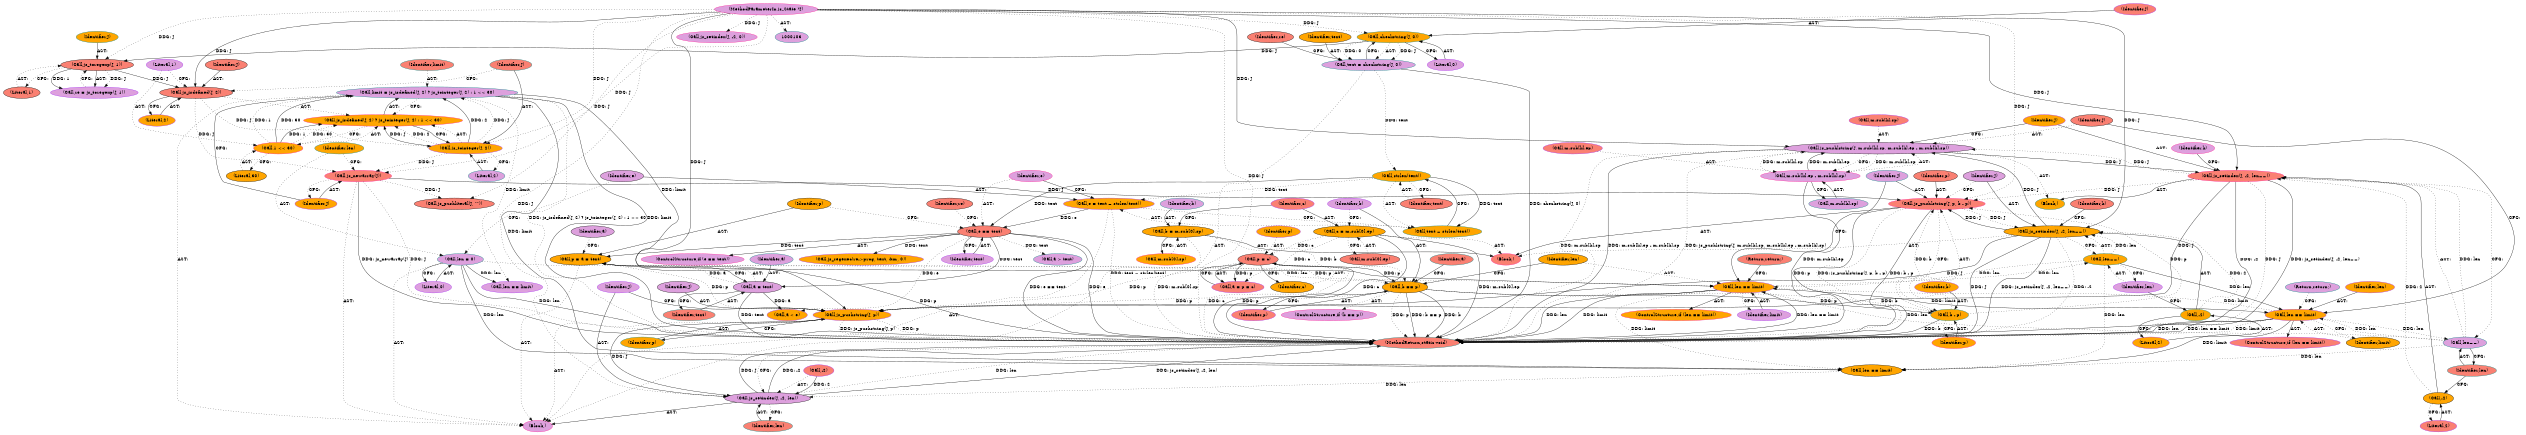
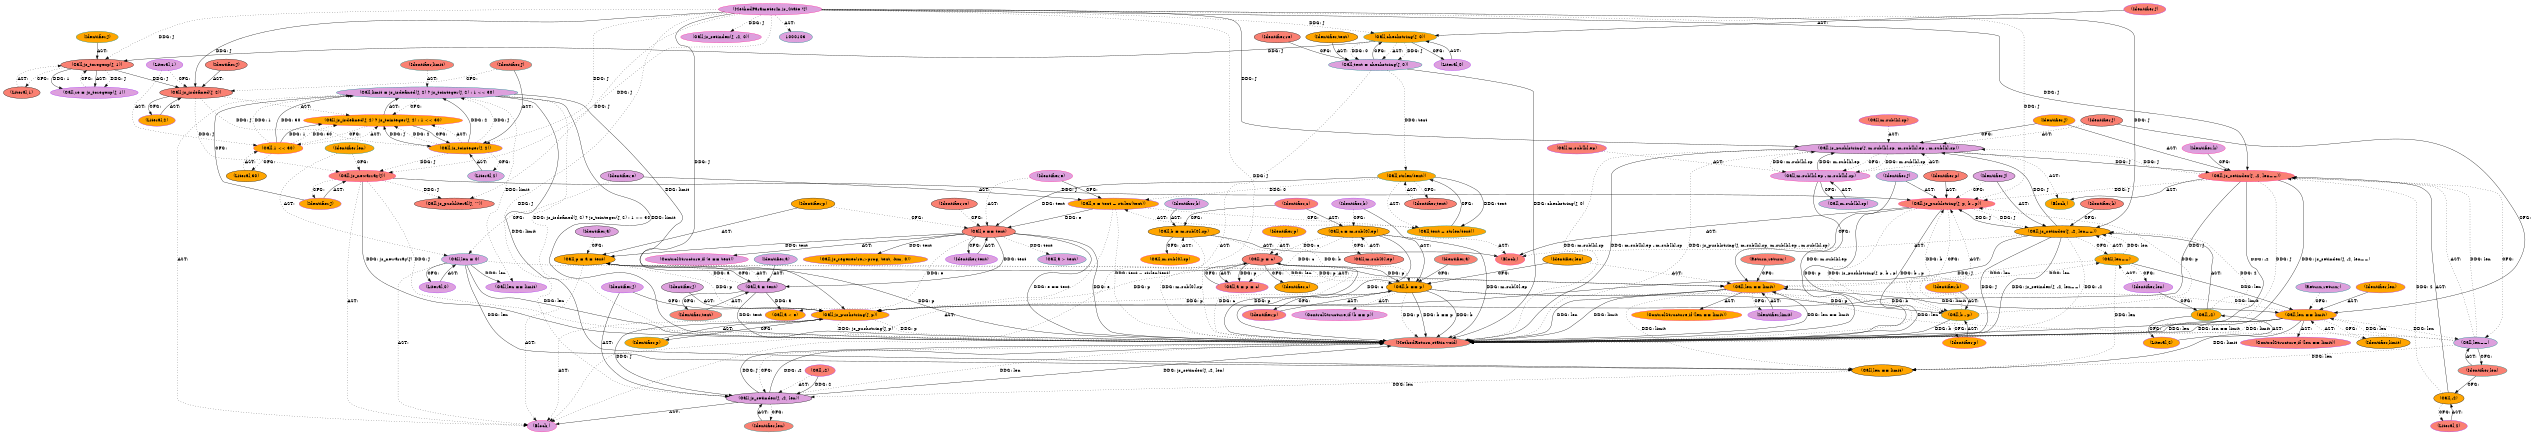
edge "(Call,strlen(text))" -> "(Call,e = text + strlen(text))": label "DDG: text" -> "DDG: 0"
